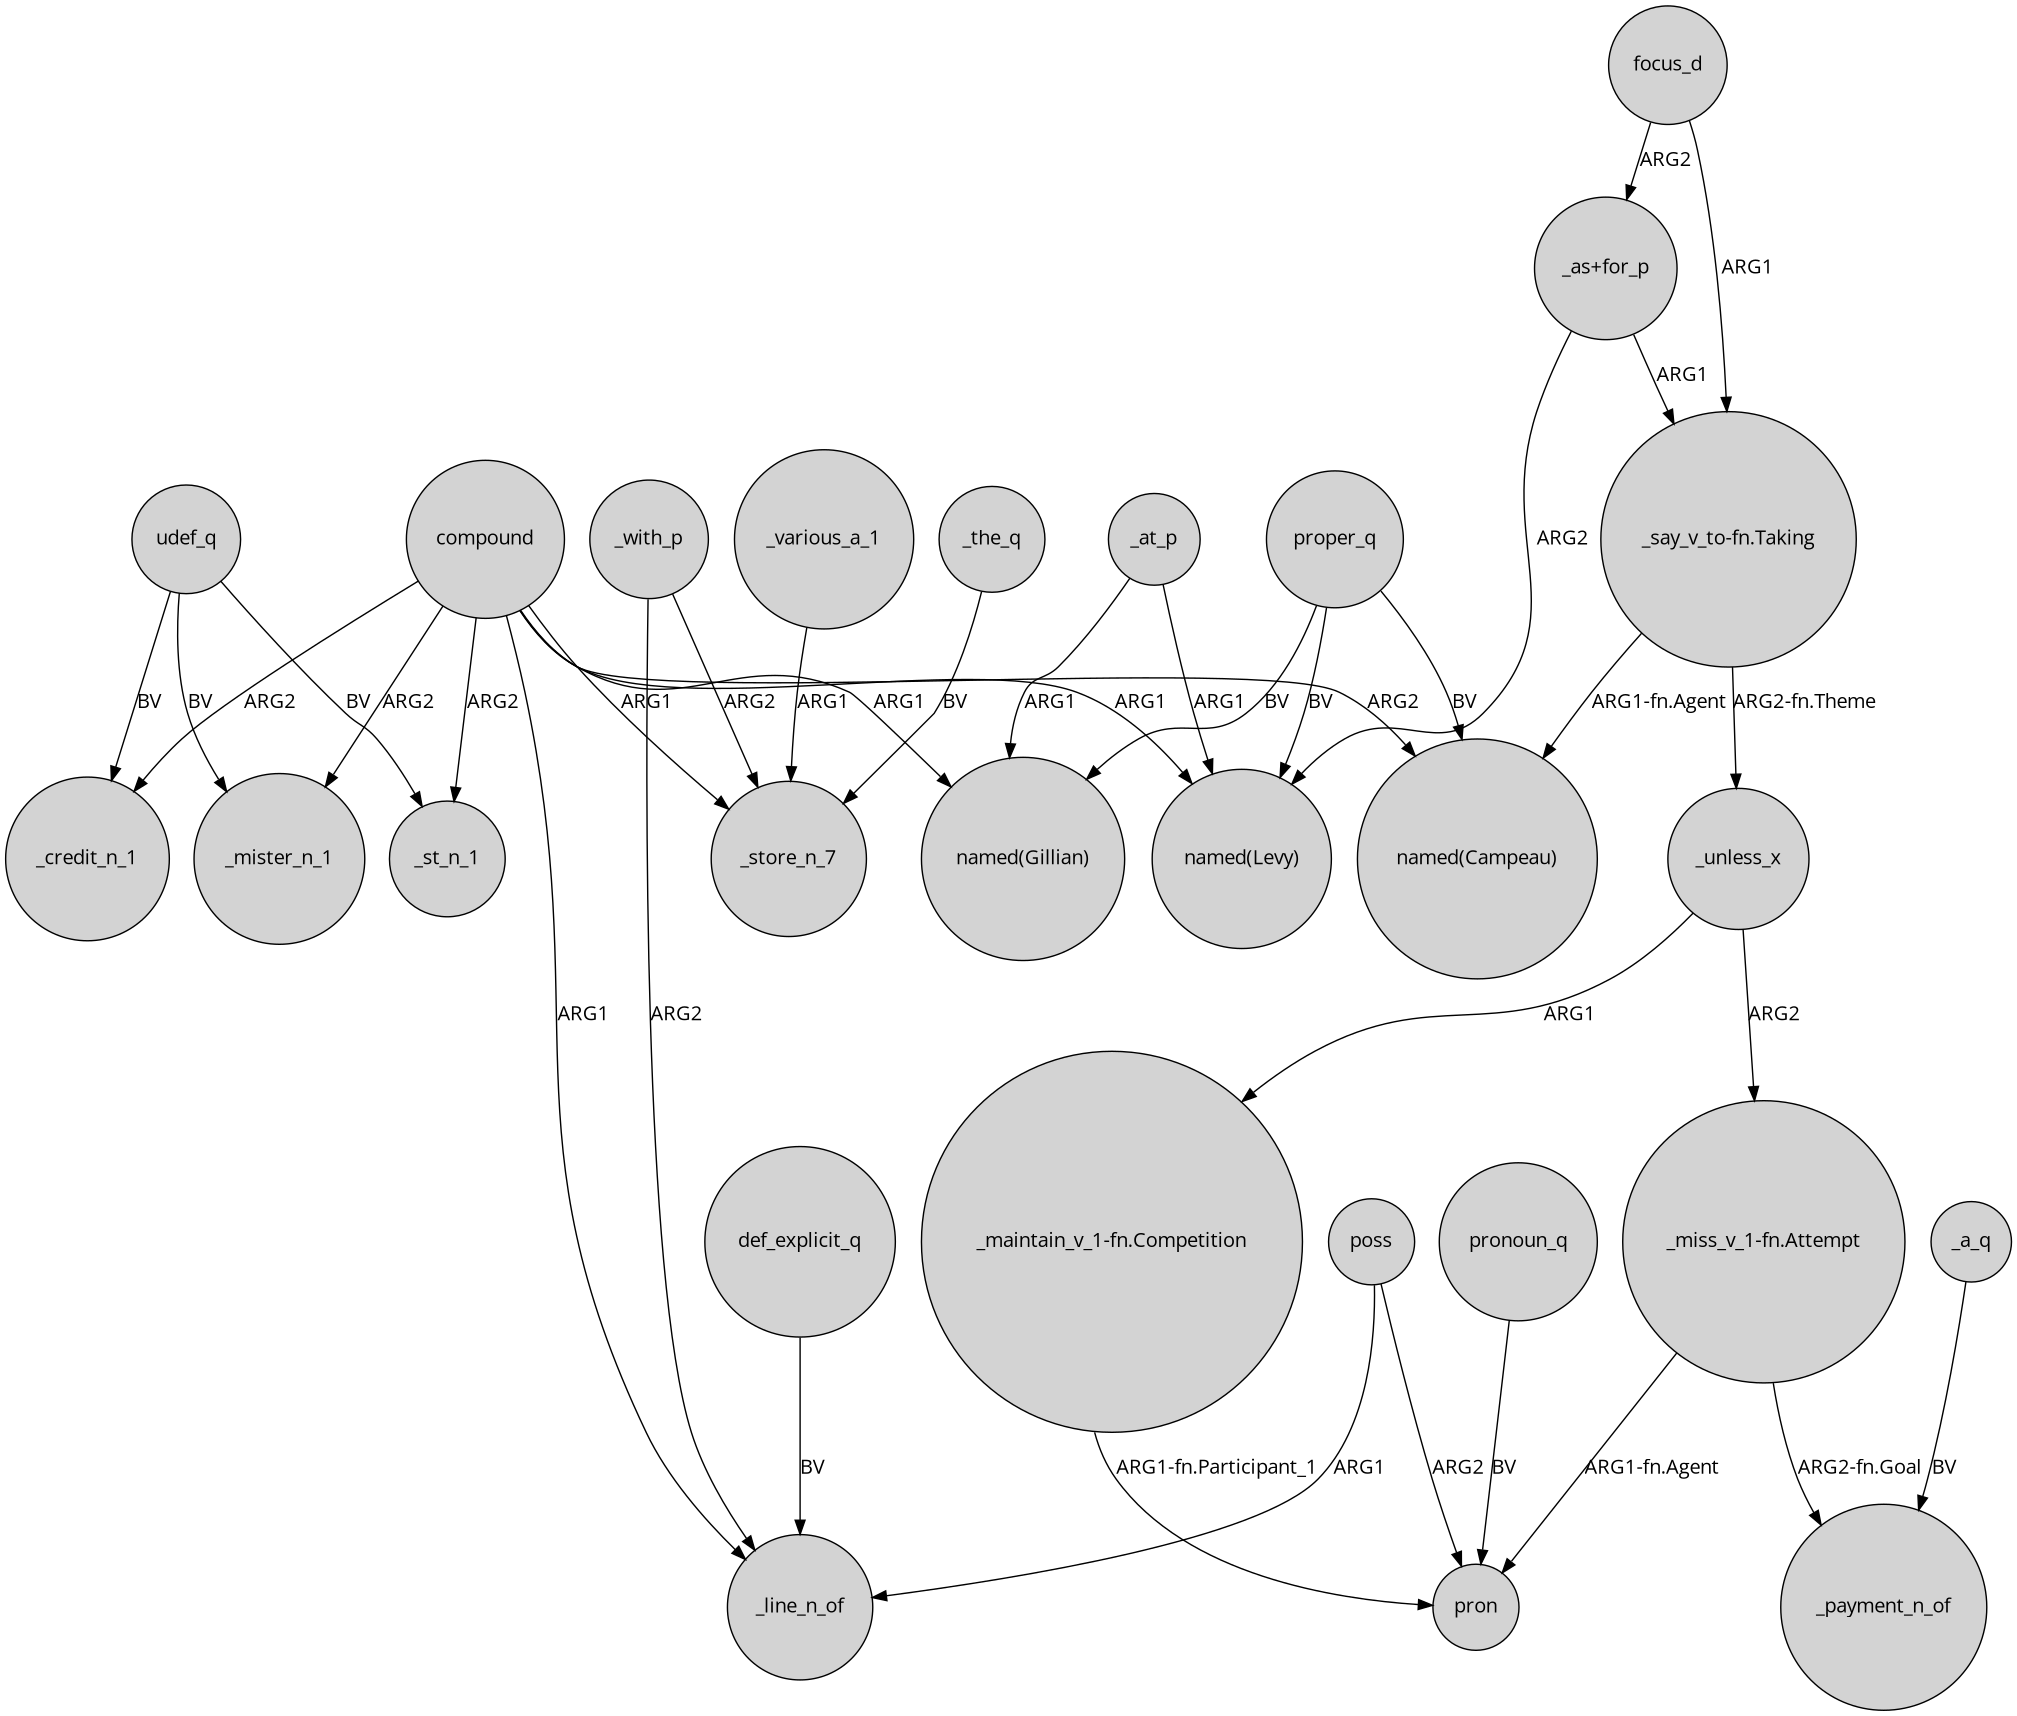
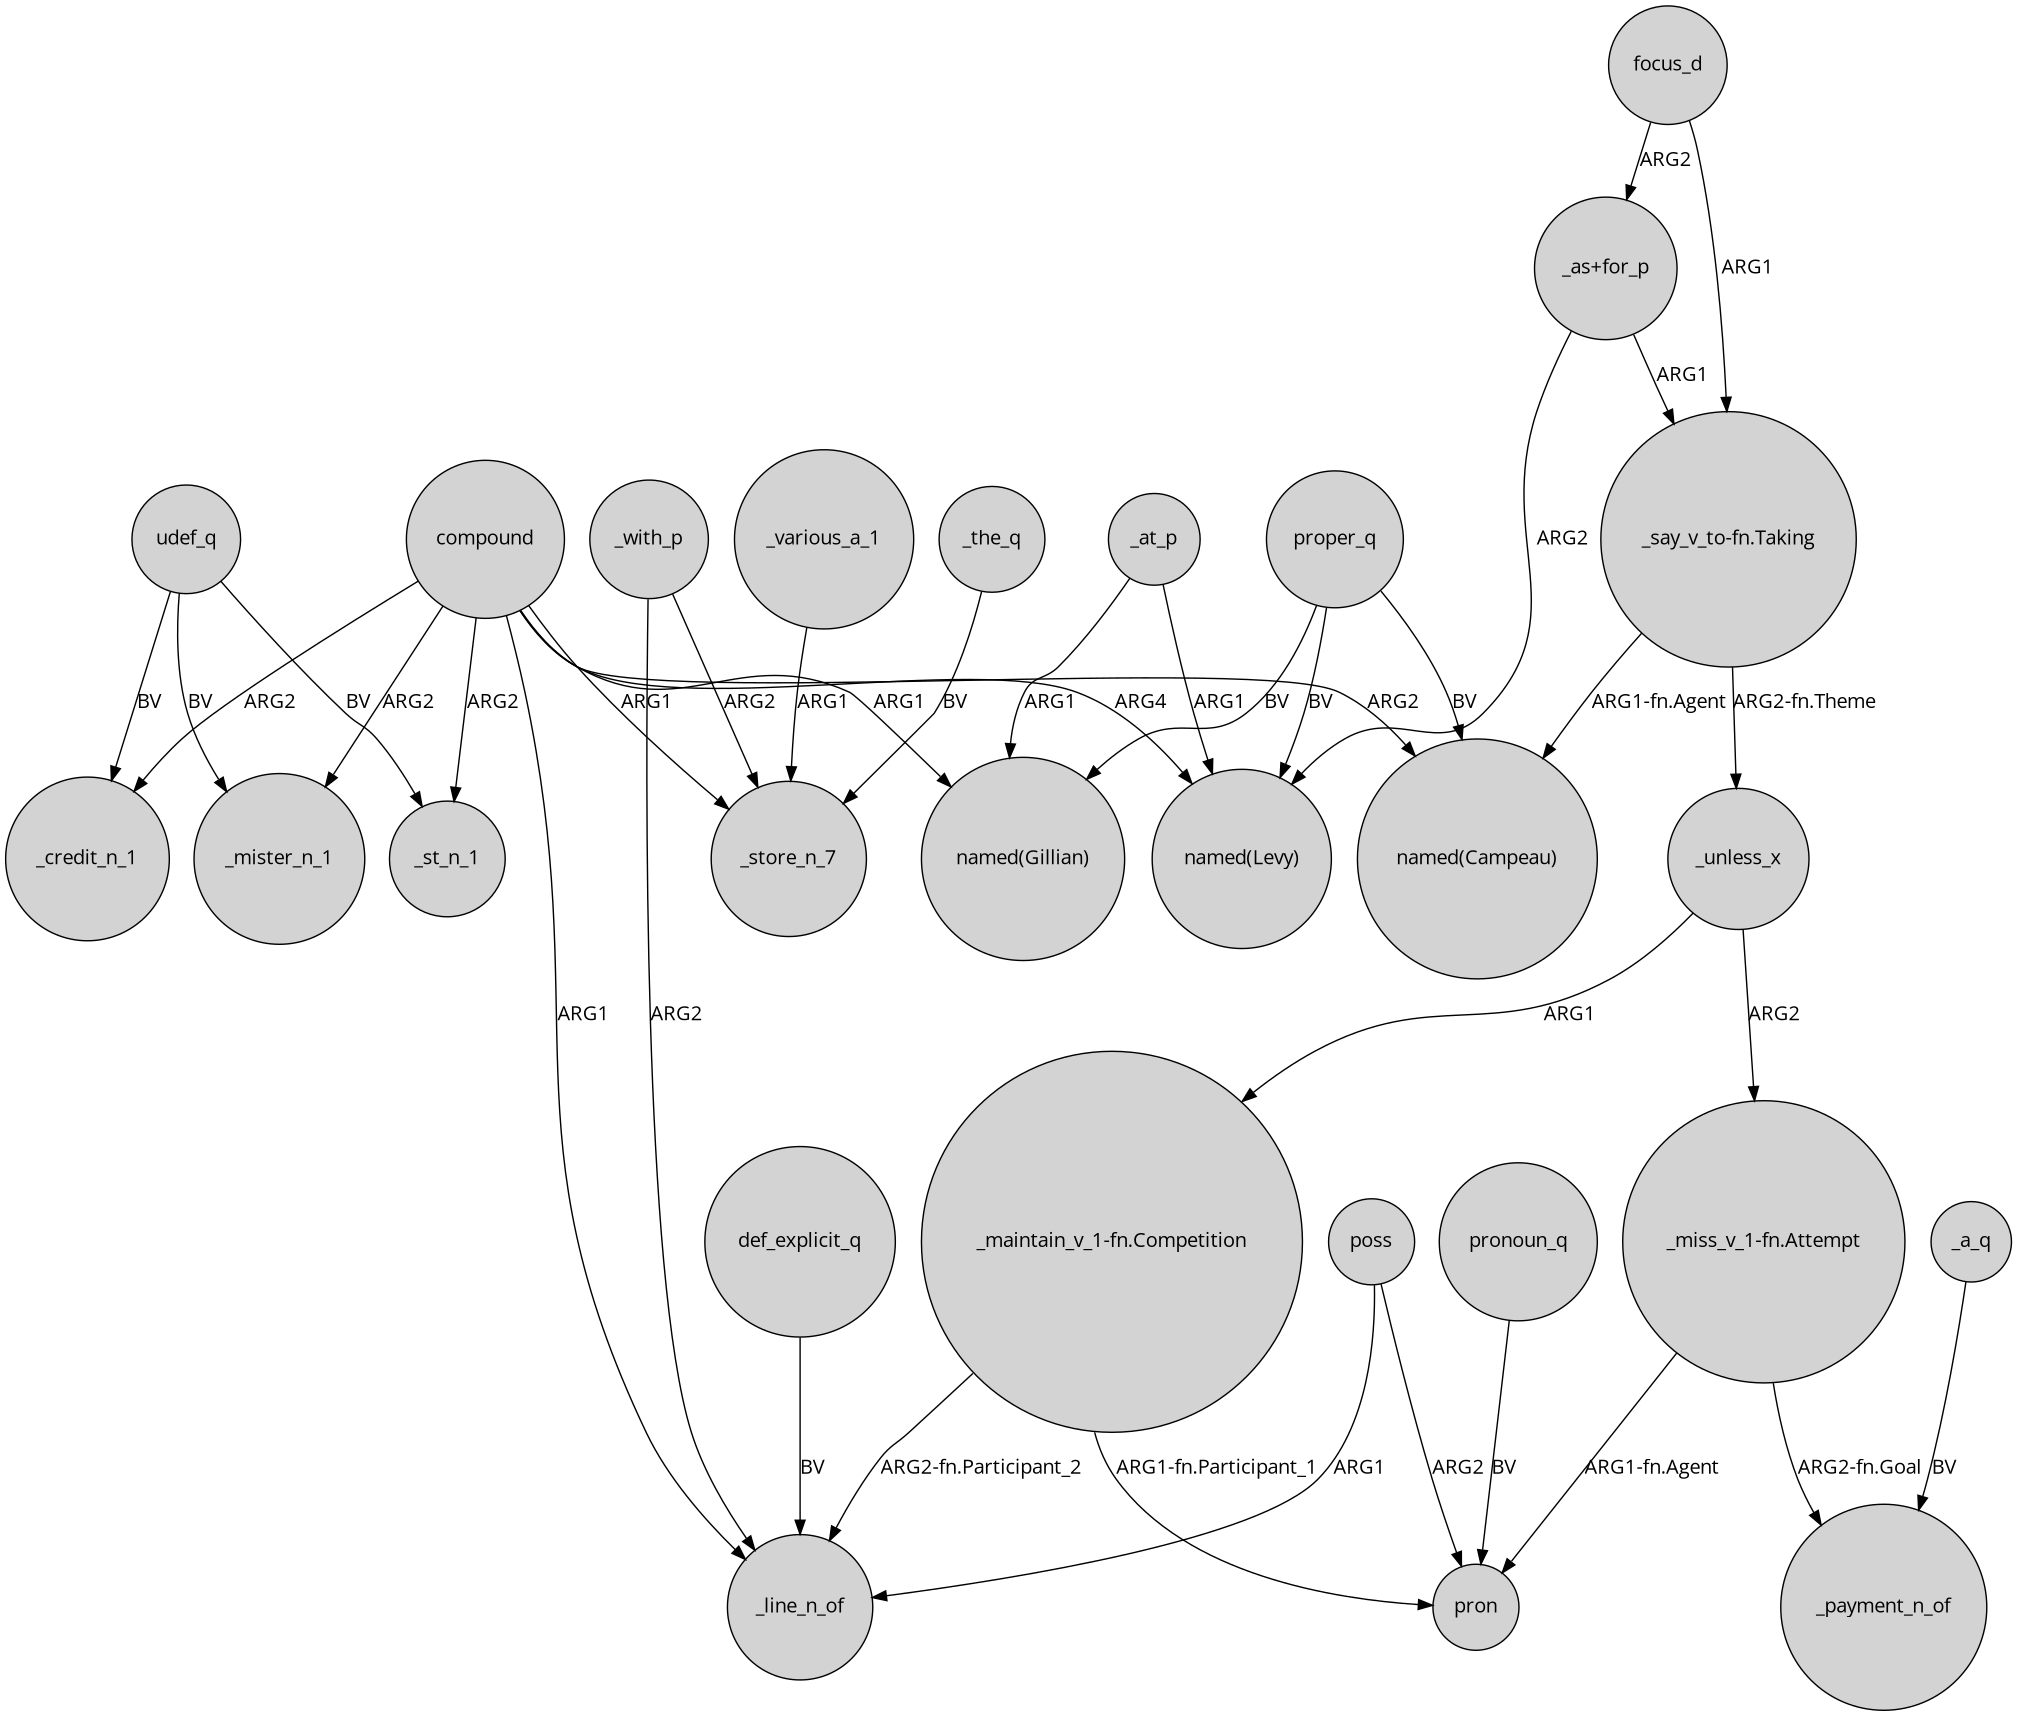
edge "compound" -> "named(Levy)": label "ARG1" -> "ARG4"
edge "_maintain_v_1-fn.Competition" -> "_line_n_of": added, label "ARG2-fn.Participant_2"
